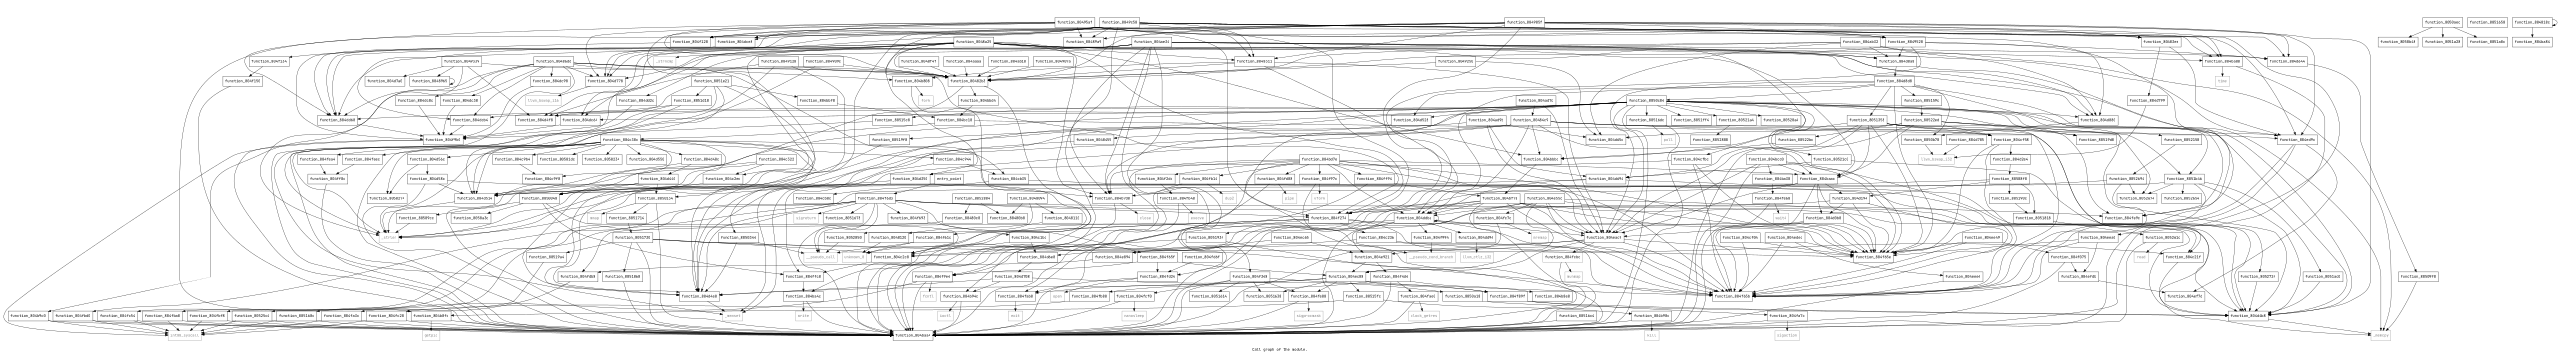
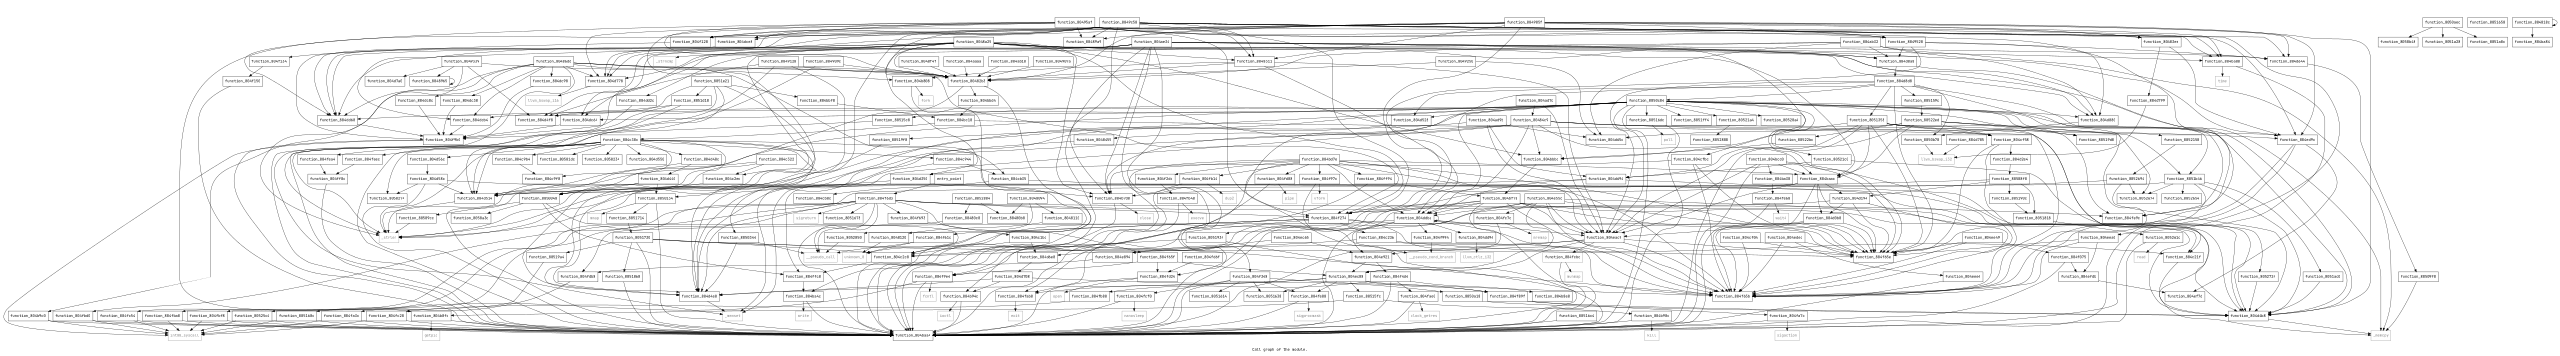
edge "function_8049520" -> "function_80482b3": removed
edge "function_804d56c" -> "function_8050274": now "function_804d58c" -> "function_8050274"
